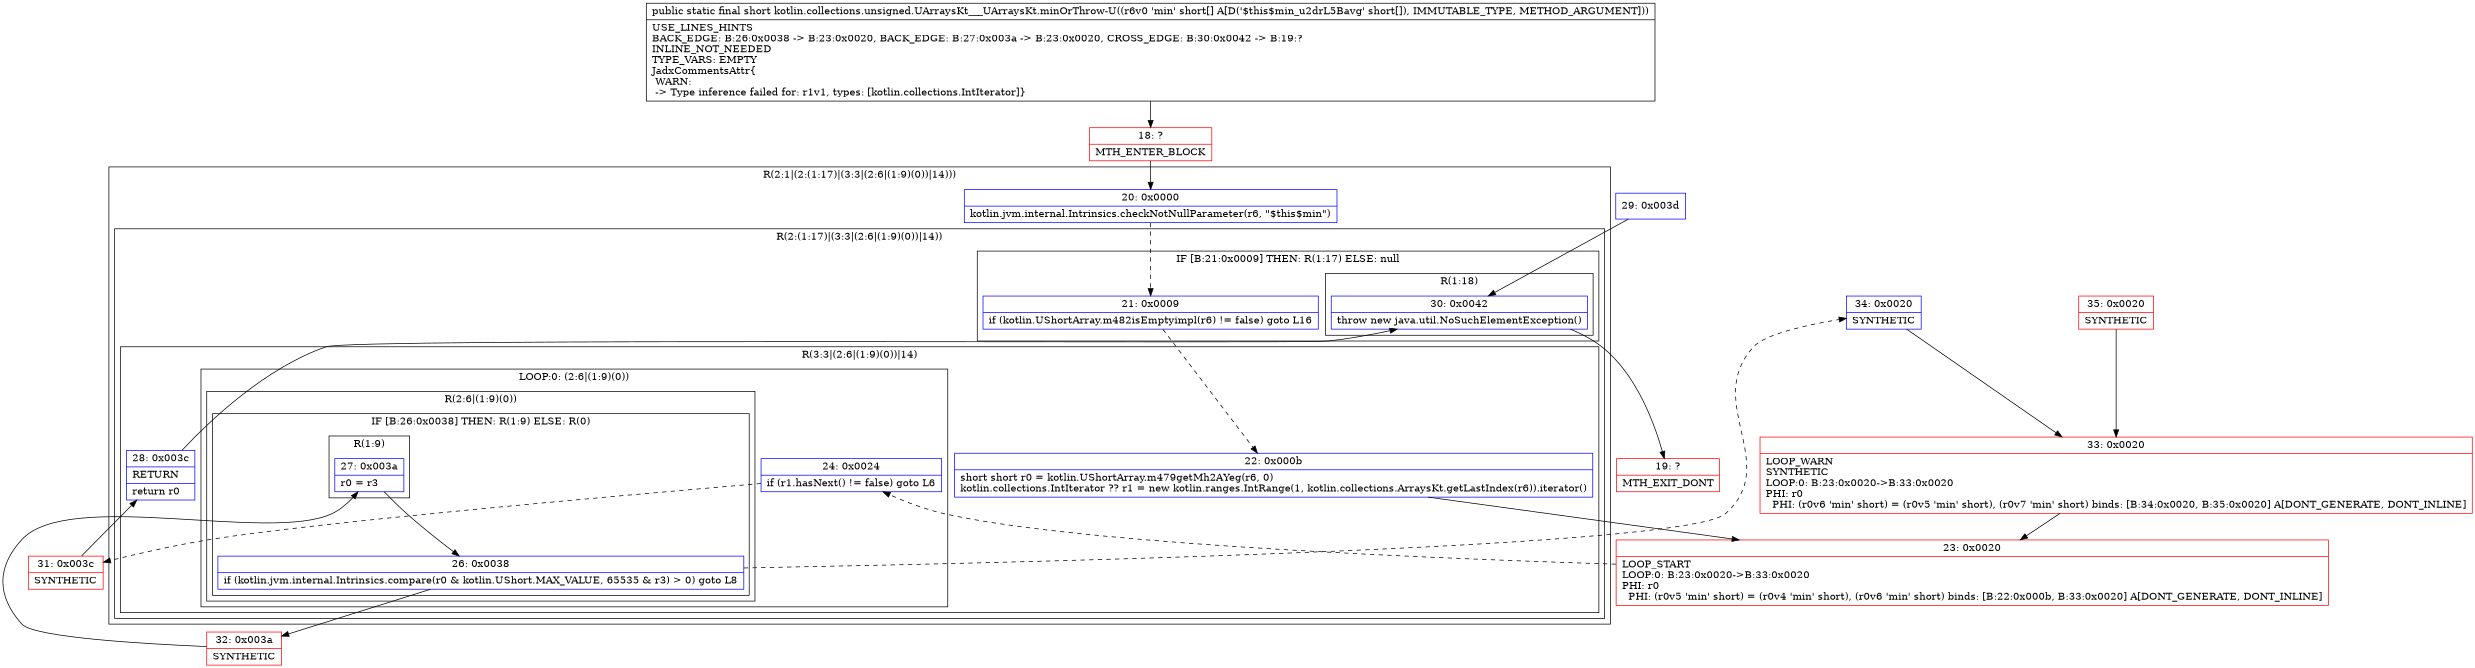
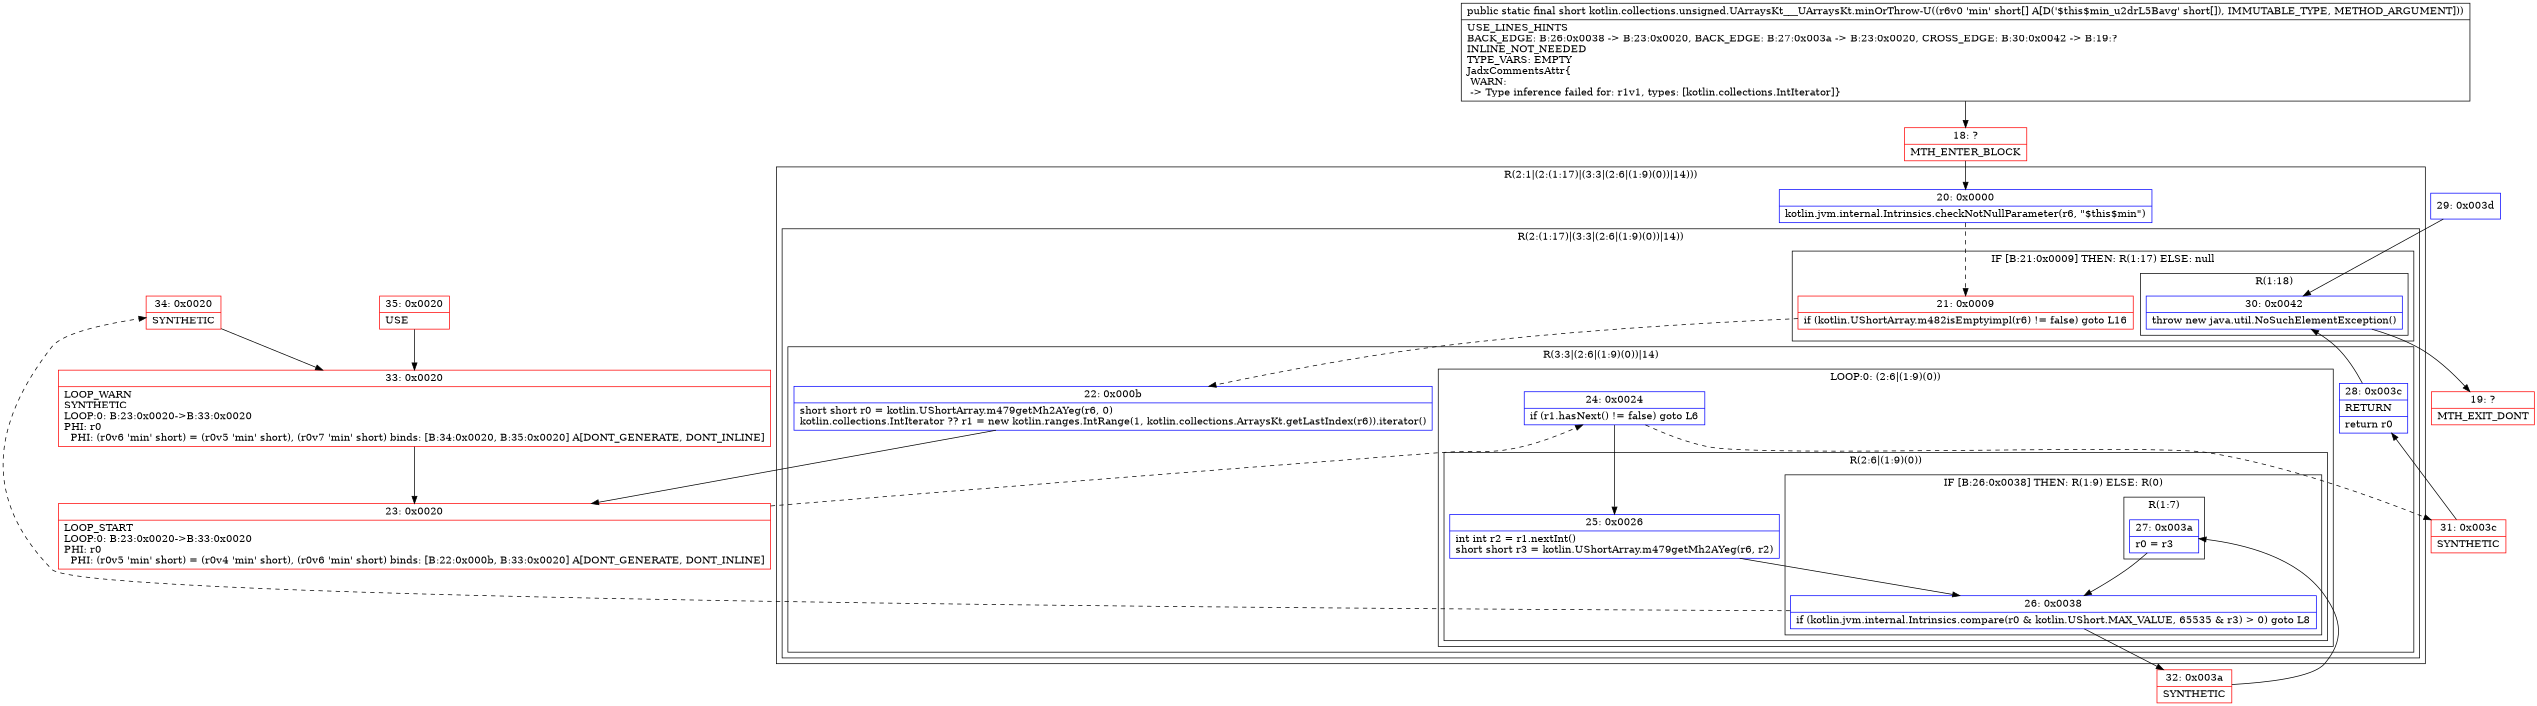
node "21: 0x0009": color blue -> red
node "34: 0x0020": color blue -> red
node "35: 0x0020": text "SYNTHETIC" -> "USE"
cluster "R(1:9)": label "R(1:9)" -> "R(1:7)"
node "25: 0x0026": added
